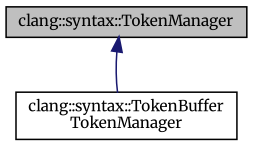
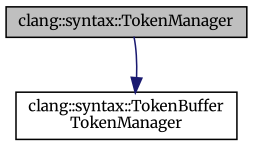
edge "clang::syntax::TokenBuffer TokenManager" -> "clang::syntax::TokenManager": reversed
